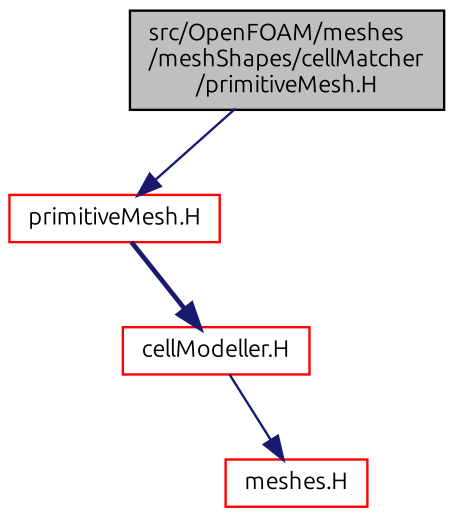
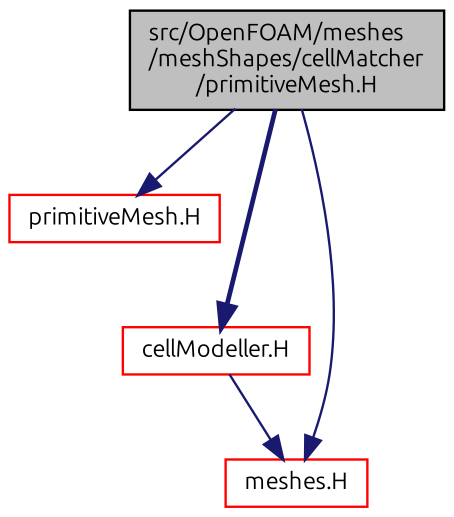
edge "src/OpenFOAM/meshes /meshShapes/cellMatcher /primitiveMesh.H" -> "meshes.H": added
edge "primitiveMesh.H" -> "cellModeller.H": now "src/OpenFOAM/meshes /meshShapes/cellMatcher /primitiveMesh.H" -> "cellModeller.H"
